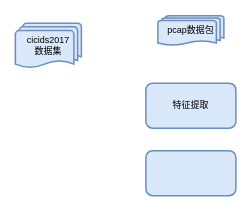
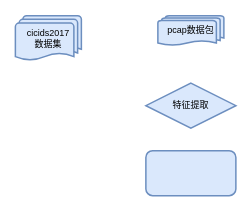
node "cicids2017 数据集": moved (48, 45) -> (48, 38)
node "特征提取": shape rounded rectangle -> diamond
